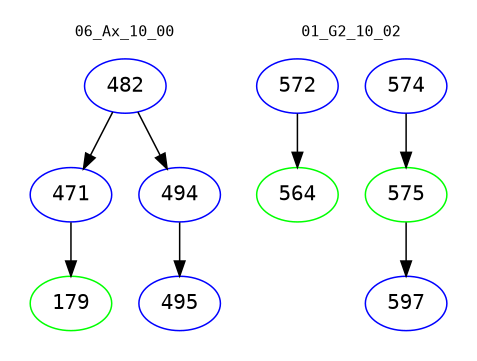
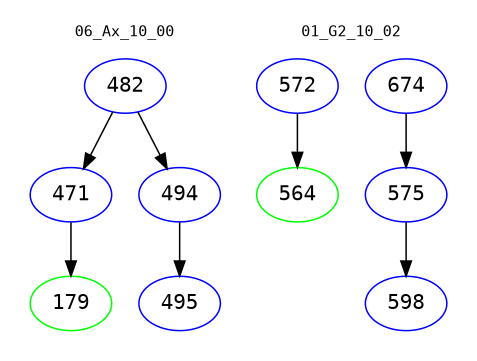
node "574": label "574" -> "674"
node "575": color green -> blue
node "597": label "597" -> "598"
